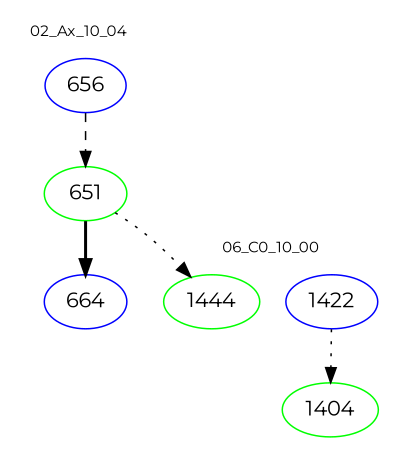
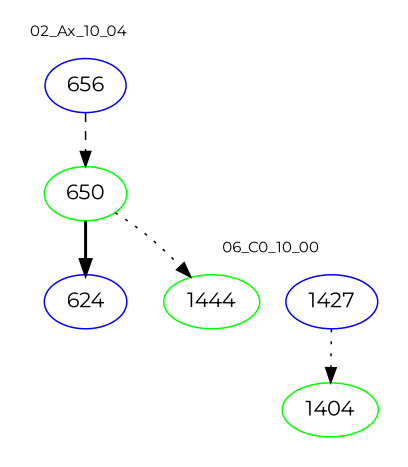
node "651": label "651" -> "650"
node "664": label "664" -> "624"
node "1422": label "1422" -> "1427"
